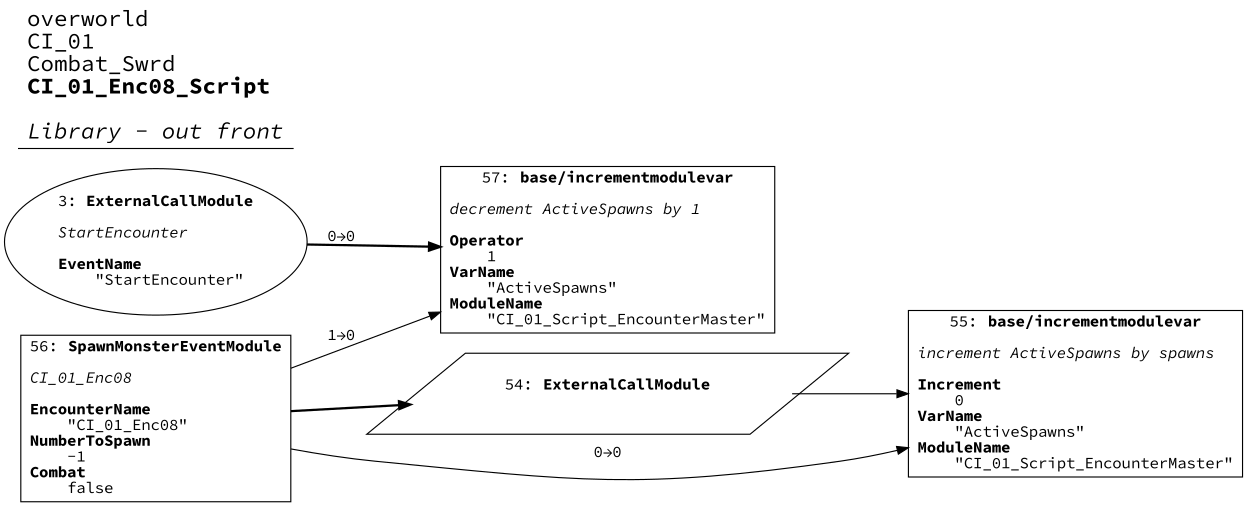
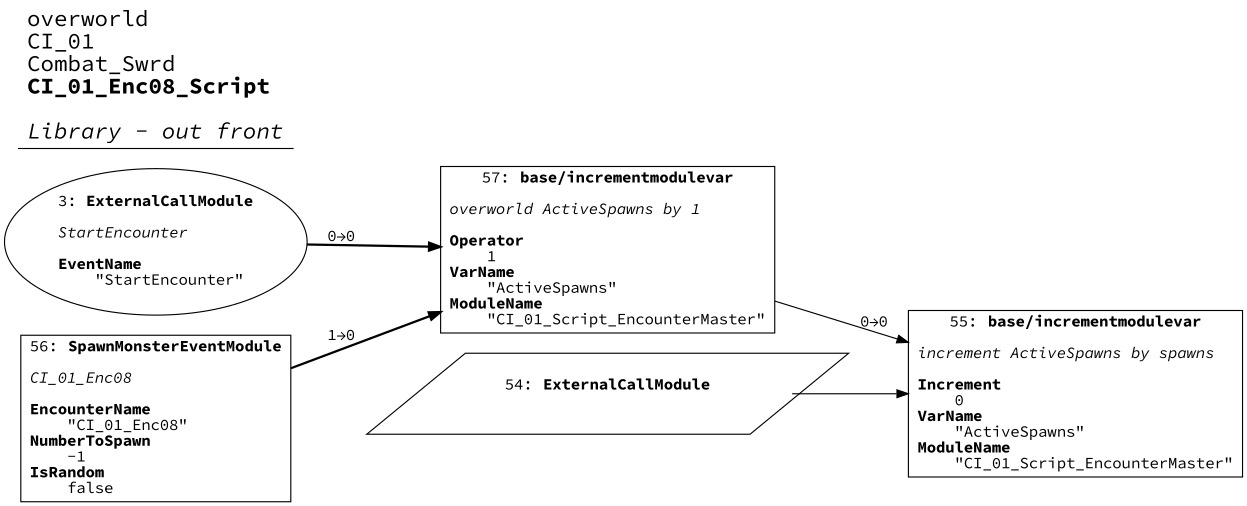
node "57:": text "decrement ActiveSpawns by 1" -> "overworld ActiveSpawns by 1"
edge "56:" -> "57:": style solid -> bold
edge "56:" -> "54:": removed
node "56:": text "Combat" -> "IsRandom"
edge "56:" -> "55:": now "57:" -> "55:"
